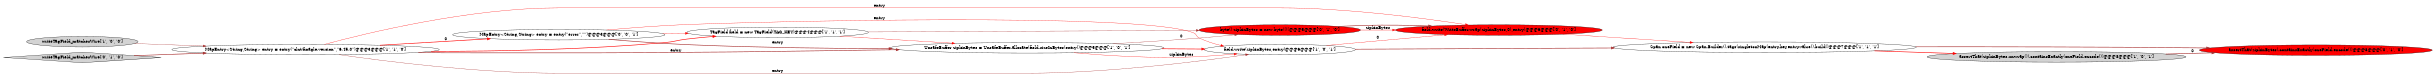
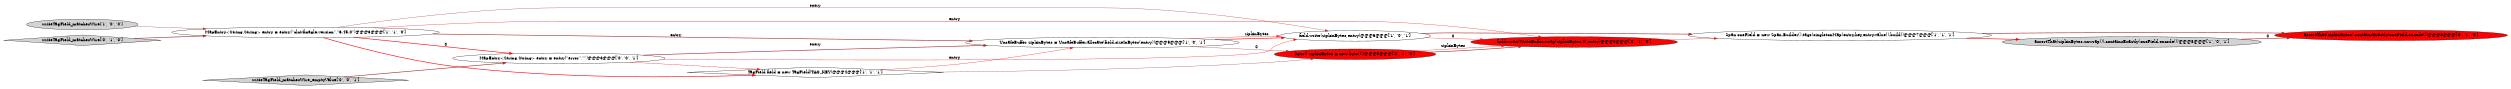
node "TagField field = new TagField(TAG_KEY)@@@4@@@['1', '1', '1']": shape ellipse -> diamond
node "writeTagField_matchesWire_emptyValue['0', '0', '1']": added
